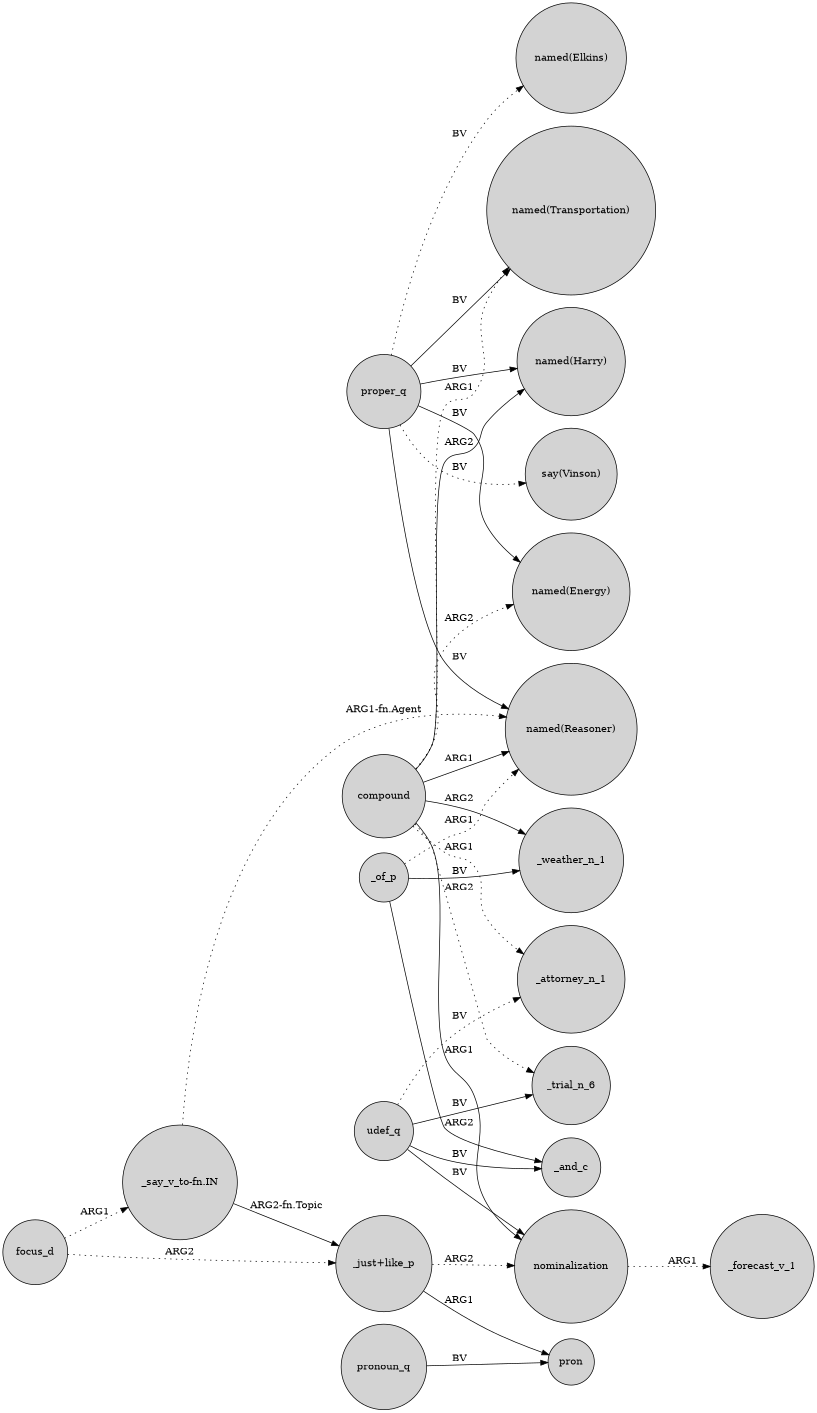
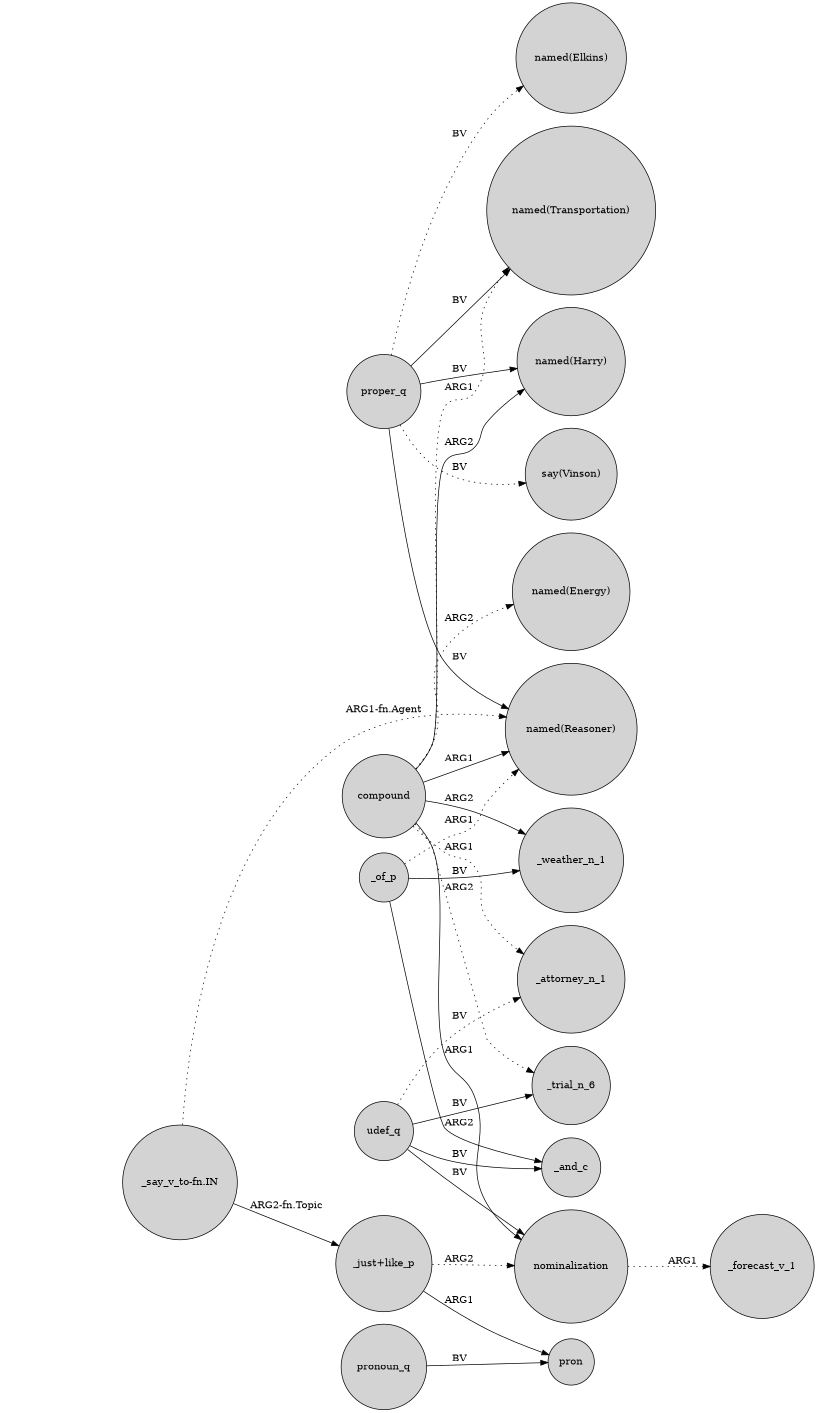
edge "proper_q" -> "named(Energy)": removed, label "BV"
node "focus_d": removed
